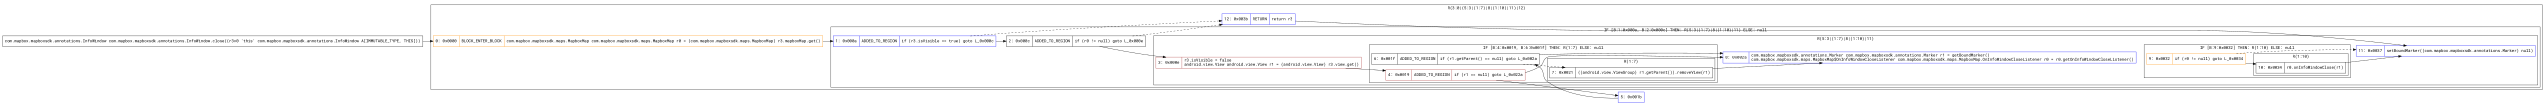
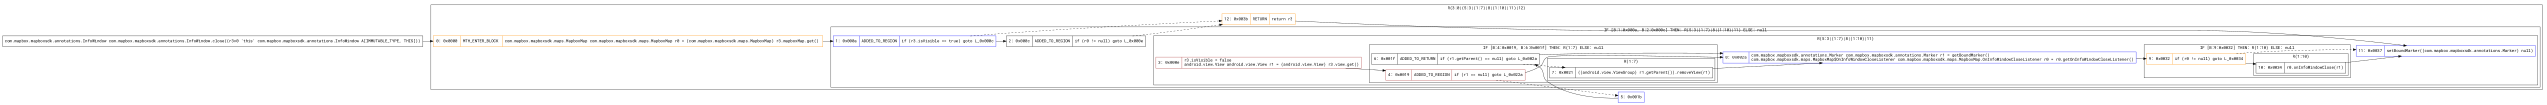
node "12: 0x003b": color blue -> darkorange
node "0: 0x0000": text "BLOCK_ENTER_BLOCK" -> "MTH_ENTER_BLOCK"
edge "2: 0x000c" -> "3: 0x000e": removed
node "6: 0x001f": text "ADDED_TO_REGION" -> "ADDED_TO_RETURN"
edge "8: 0x002a" -> "9: 0x0032": added
edge "4: 0x0019" -> "5: 0x001b": style solid -> dashed
